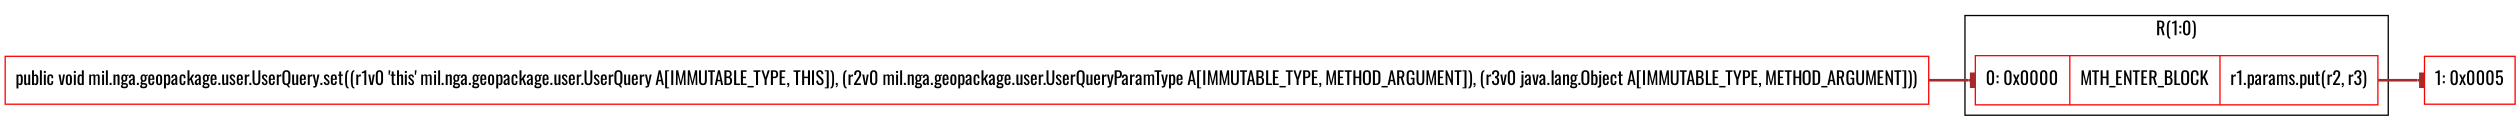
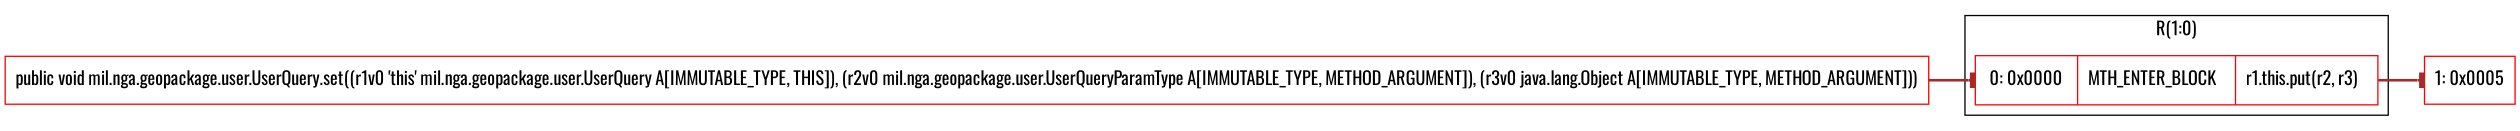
node "0: 0x0000": text "r1.params.put(r2, r3)" -> "r1.this.put(r2, r3)"
